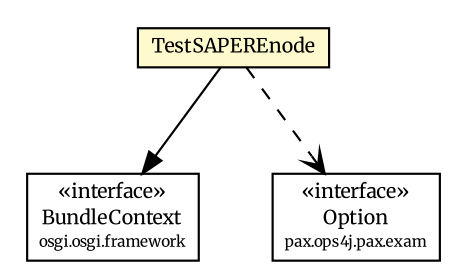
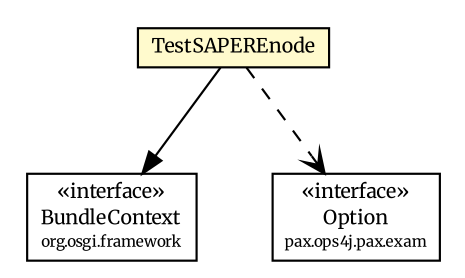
node "BundleContext": text "osgi.osgi.framework" -> "org.osgi.framework"
